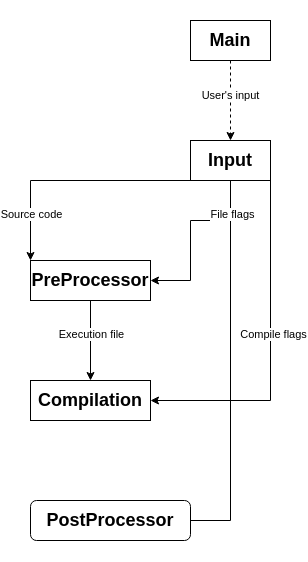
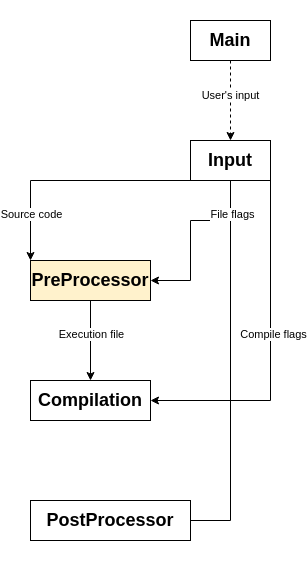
node "PreProcessor": fillcolor #ffffff -> #fff2cc
node "PostProcessor": shape rounded rectangle -> rectangle
